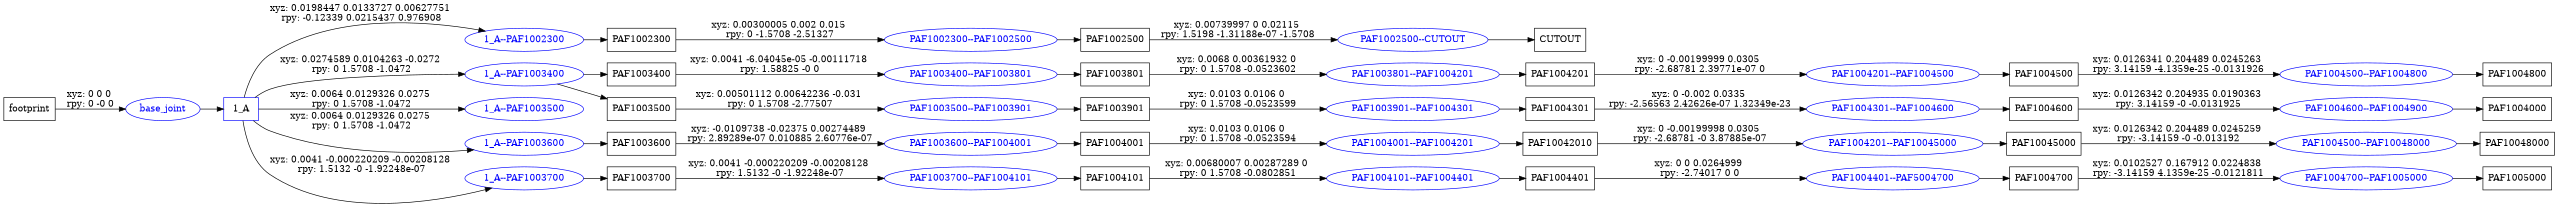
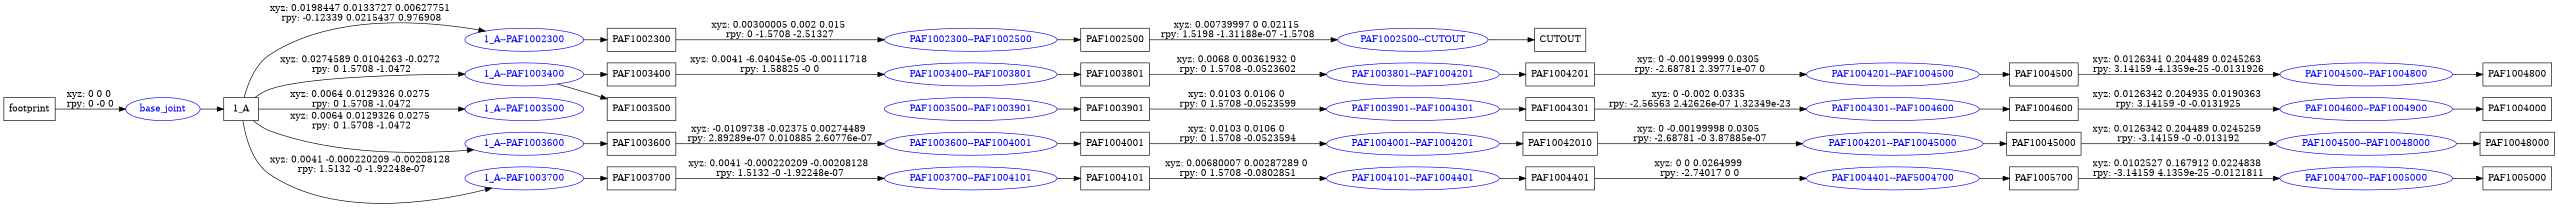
node "1_A": color blue -> black
edge "PAF1003500" -> "PAF1003500--PAF1003901": removed, label "xyz: 0.00501112 0.00642236 -0.031 rpy: 0 1.5708 -2.77507"
node "PAF1004700": label "PAF1004700" -> "PAF1005700"
